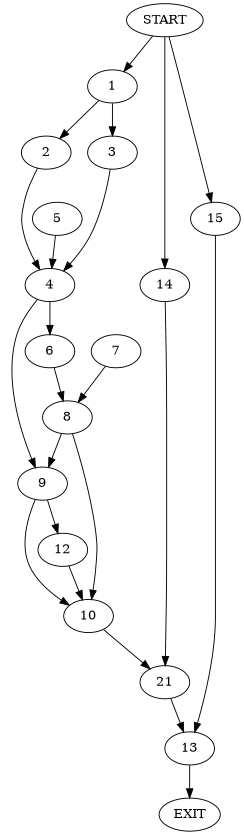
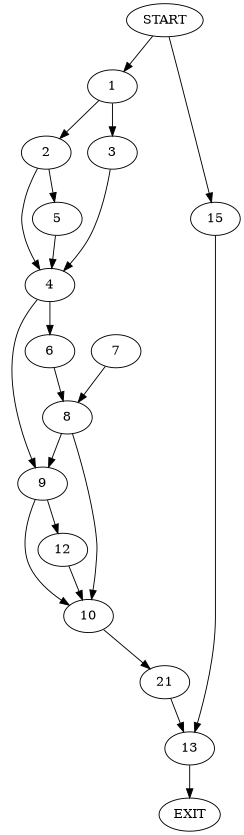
edge "2" -> "5": added
node "14": removed
